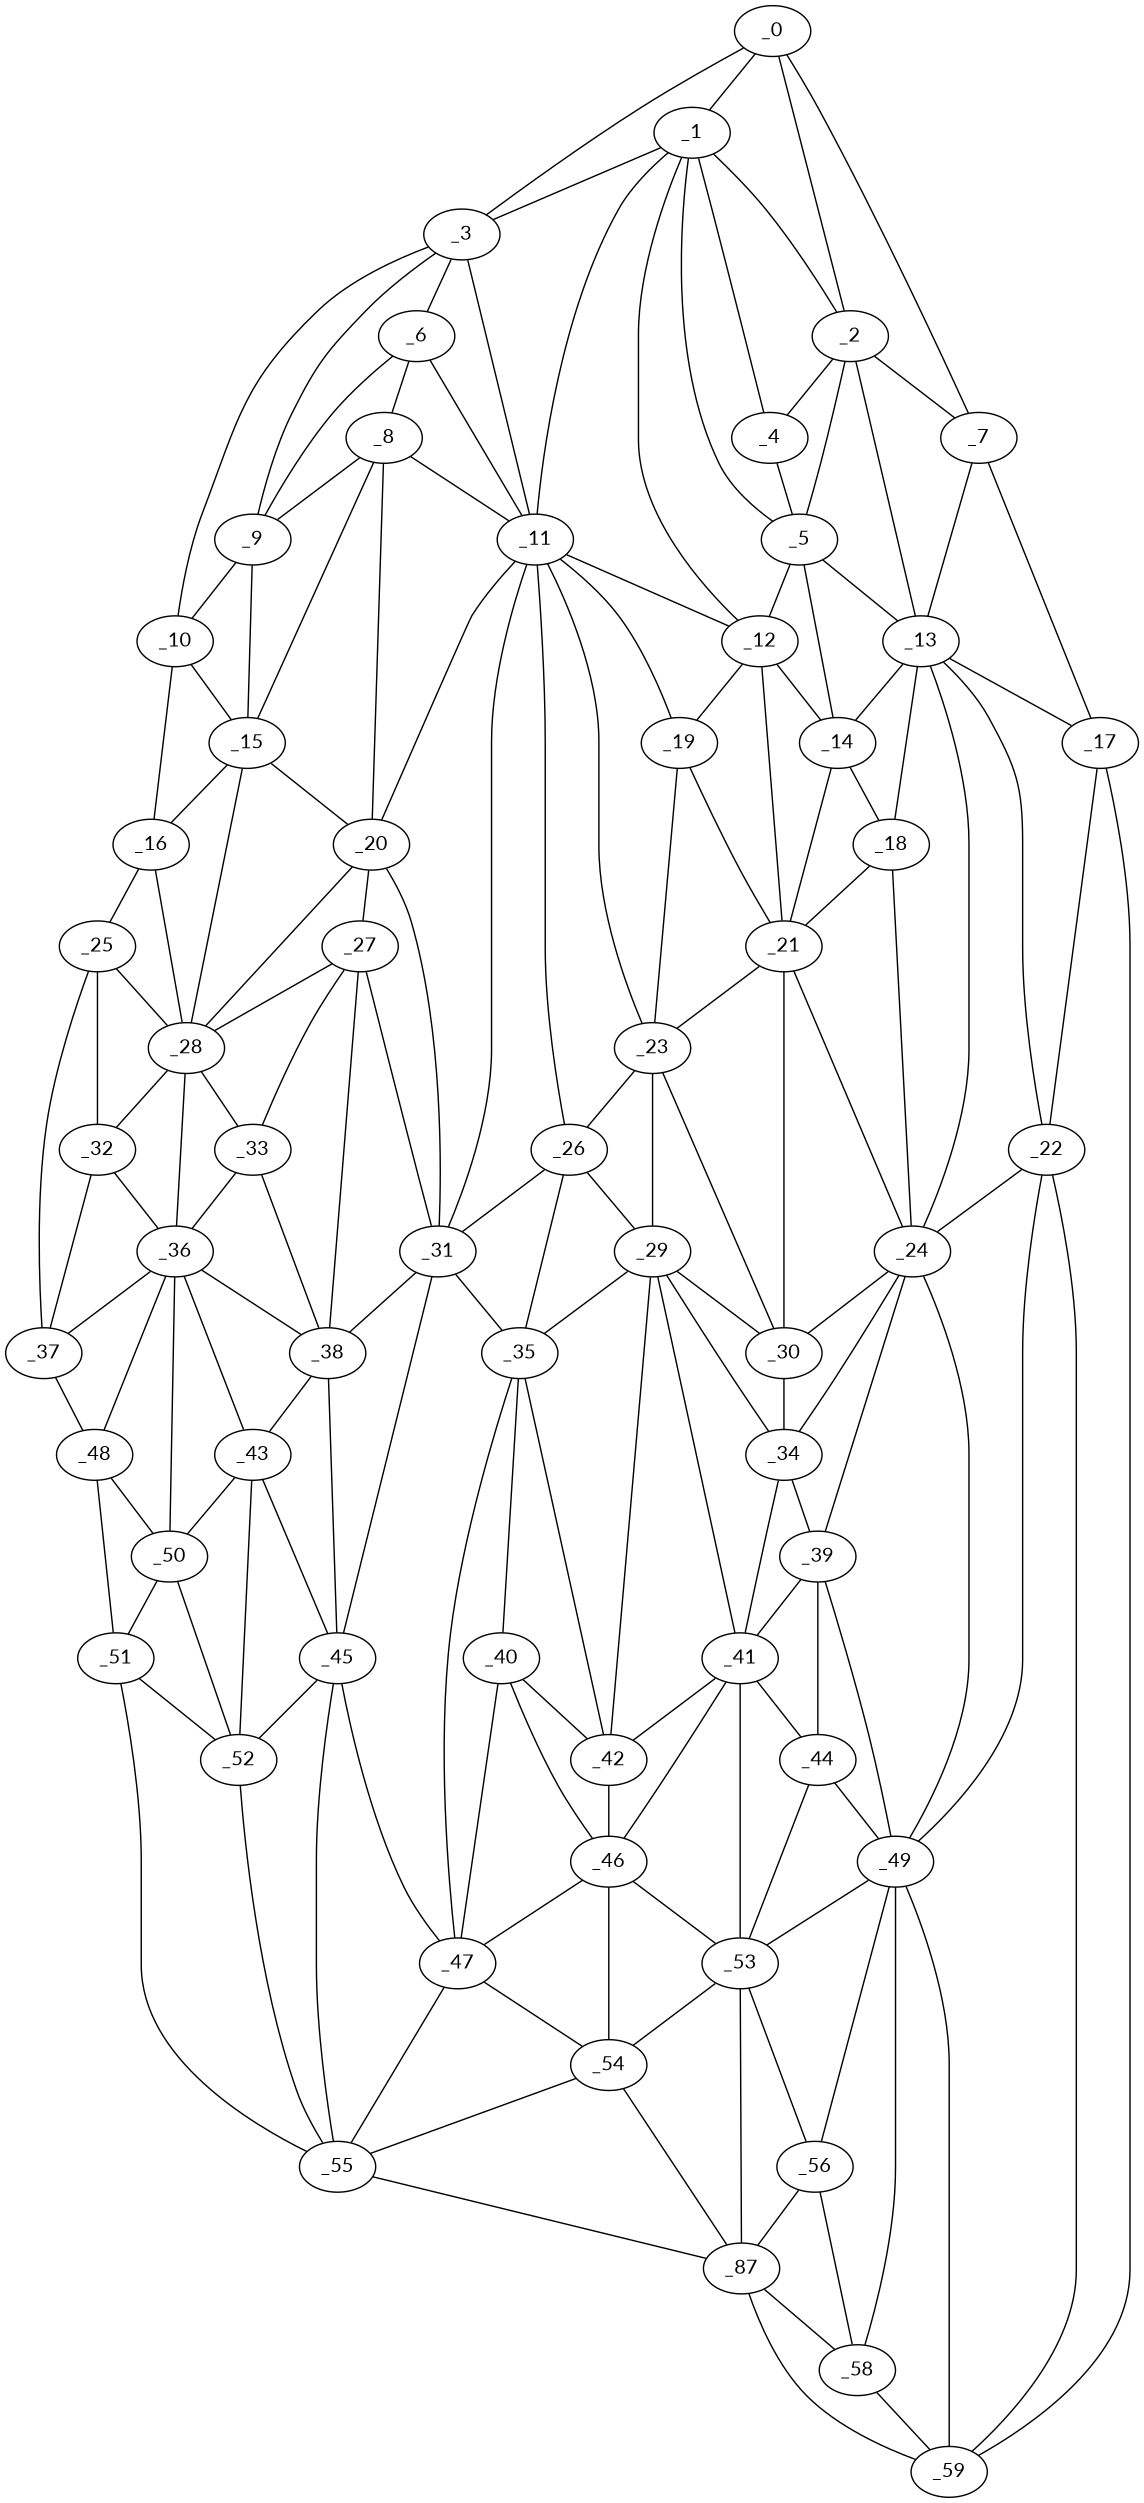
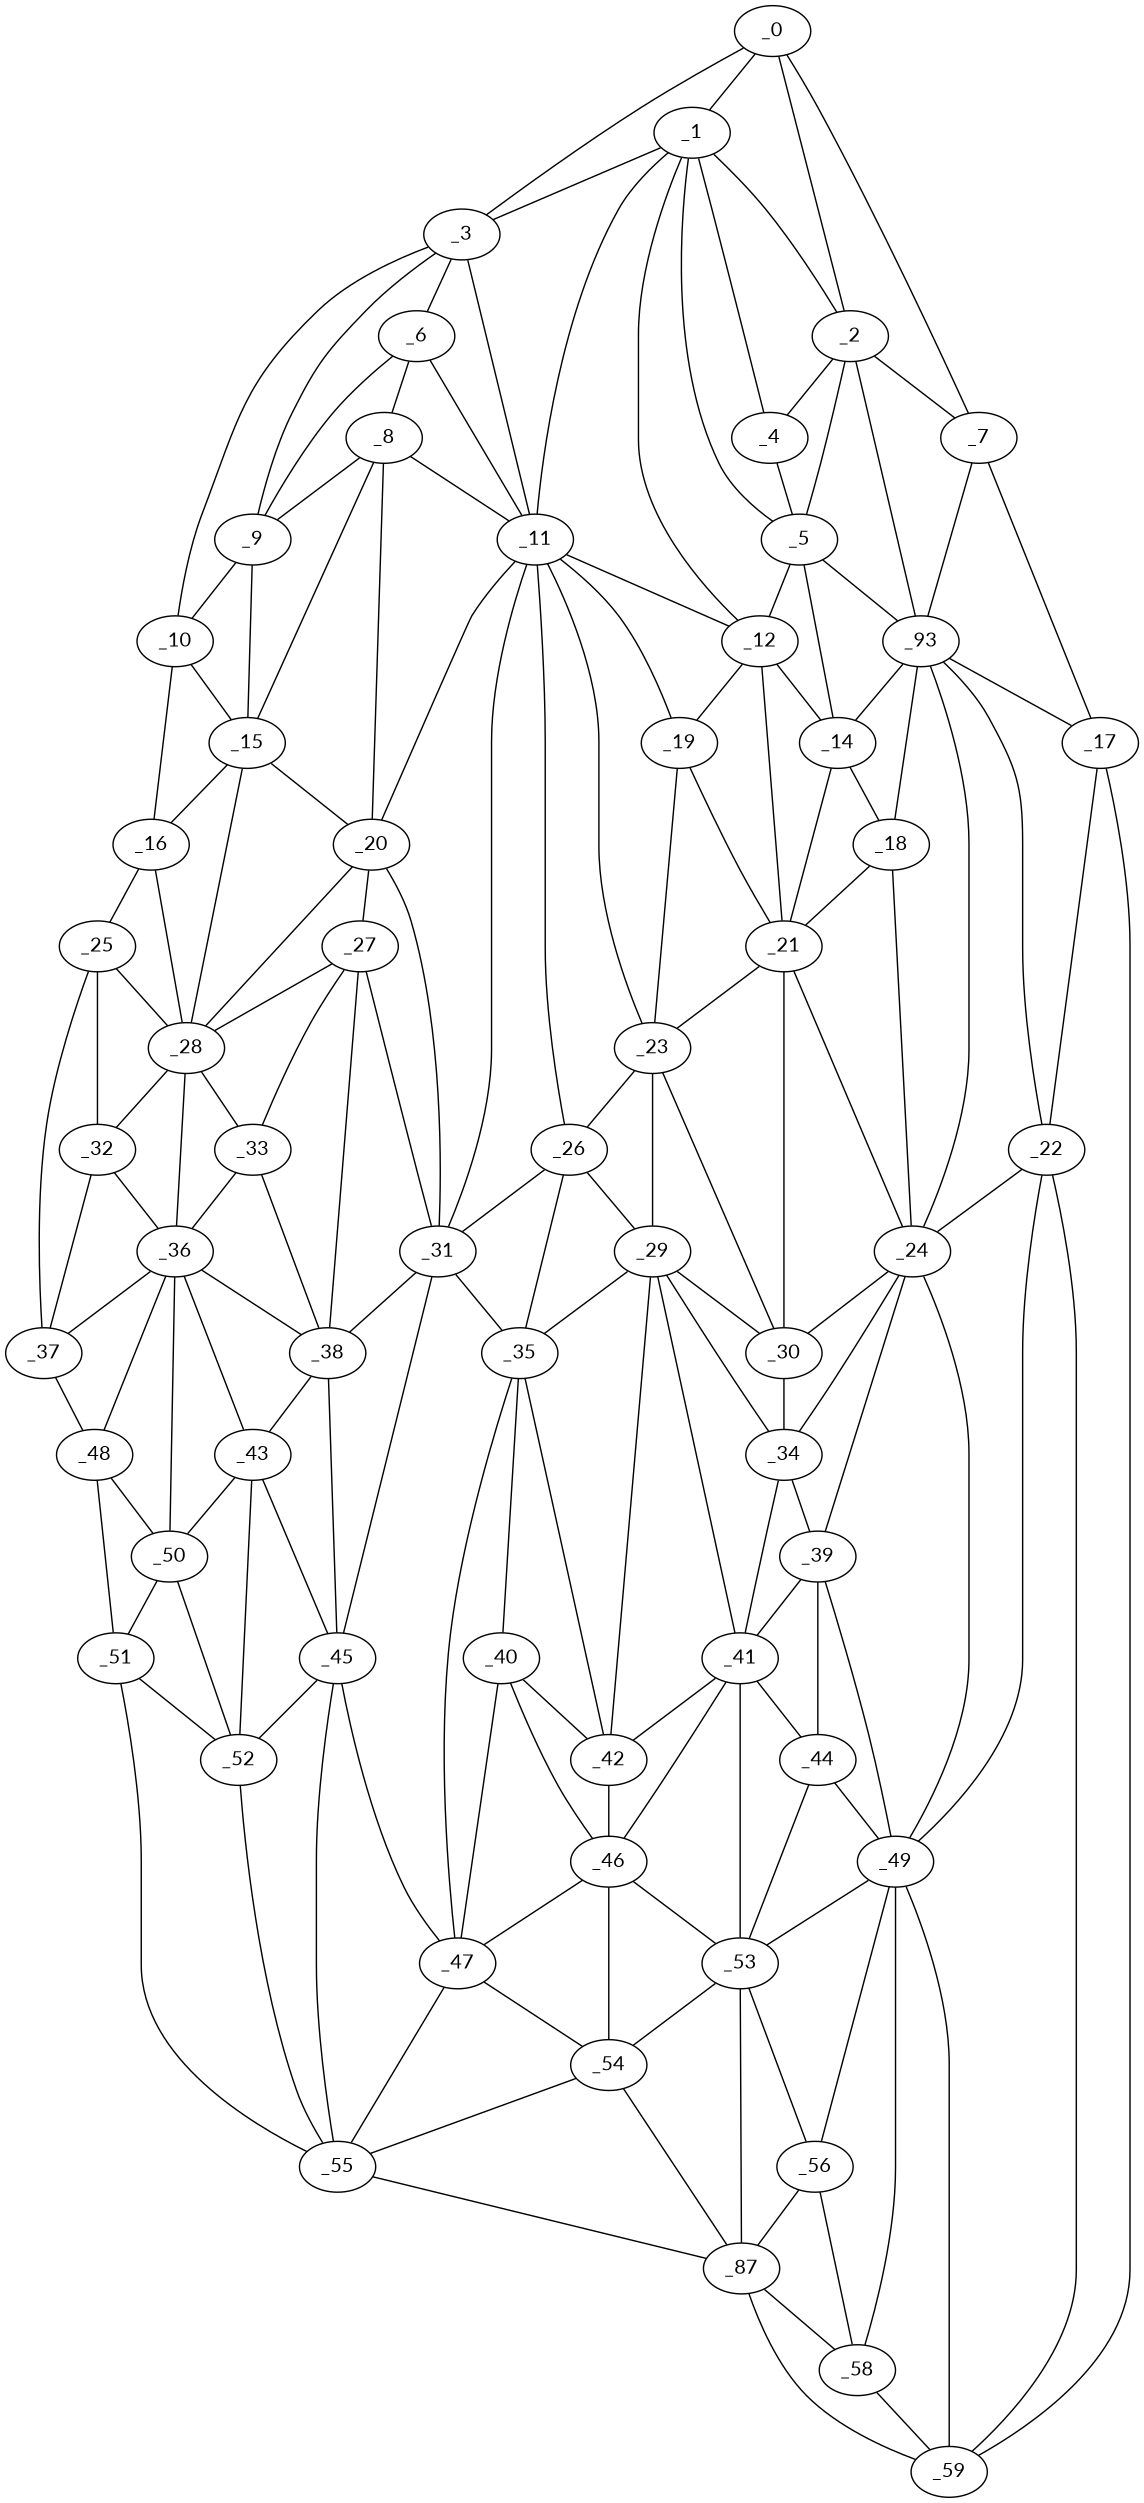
node "_13": label "_13" -> "_93"
